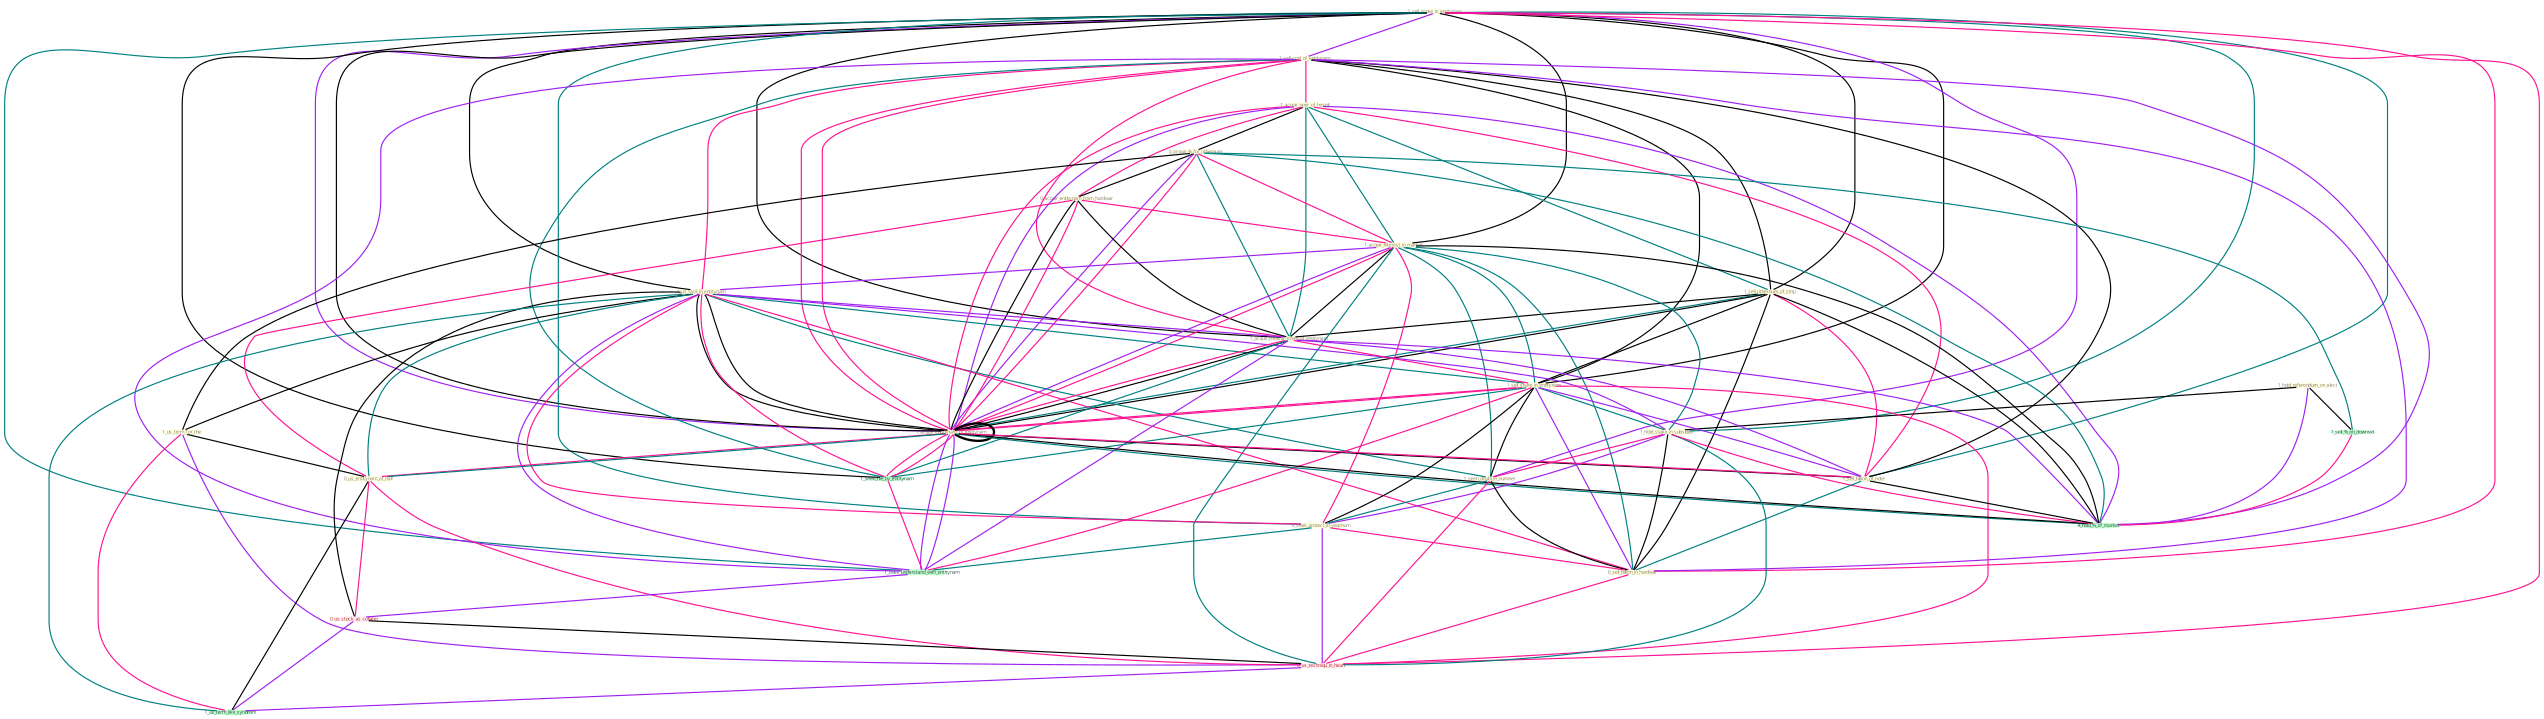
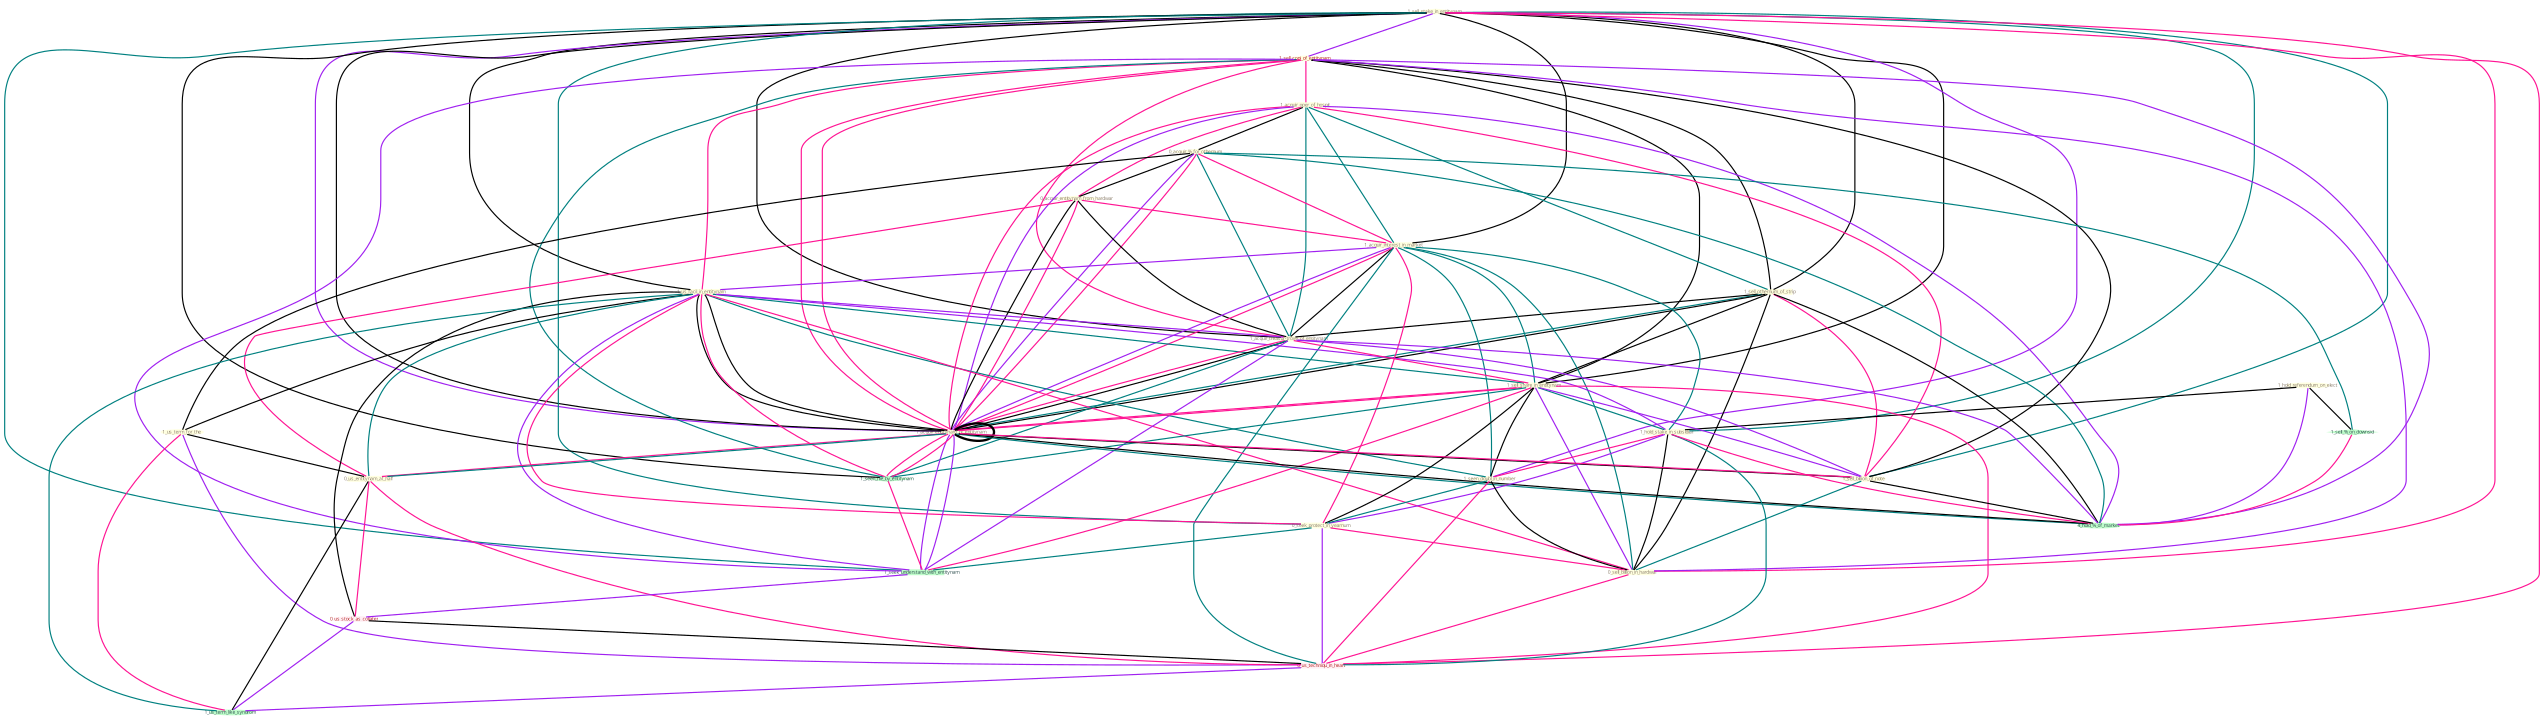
node "1_sell_copi_of_entitynam": fontcolor #8b7d6b -> #b22222
edge "1_acquir_interest_in_market" -- "4_hold_%_of_market": removed
